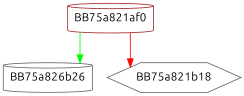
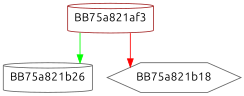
node "BB75a821af0": label "BB75a821af0" -> "BB75a821af3"
node "BB75a826b26": label "BB75a826b26" -> "BB75a821b26"
